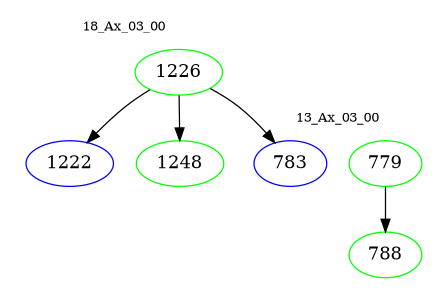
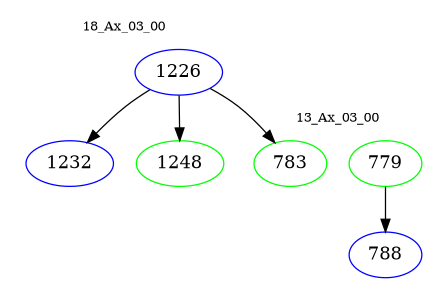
node "1226": color green -> blue
node "1222": label "1222" -> "1232"
node "783": color blue -> green
node "788": color green -> blue
